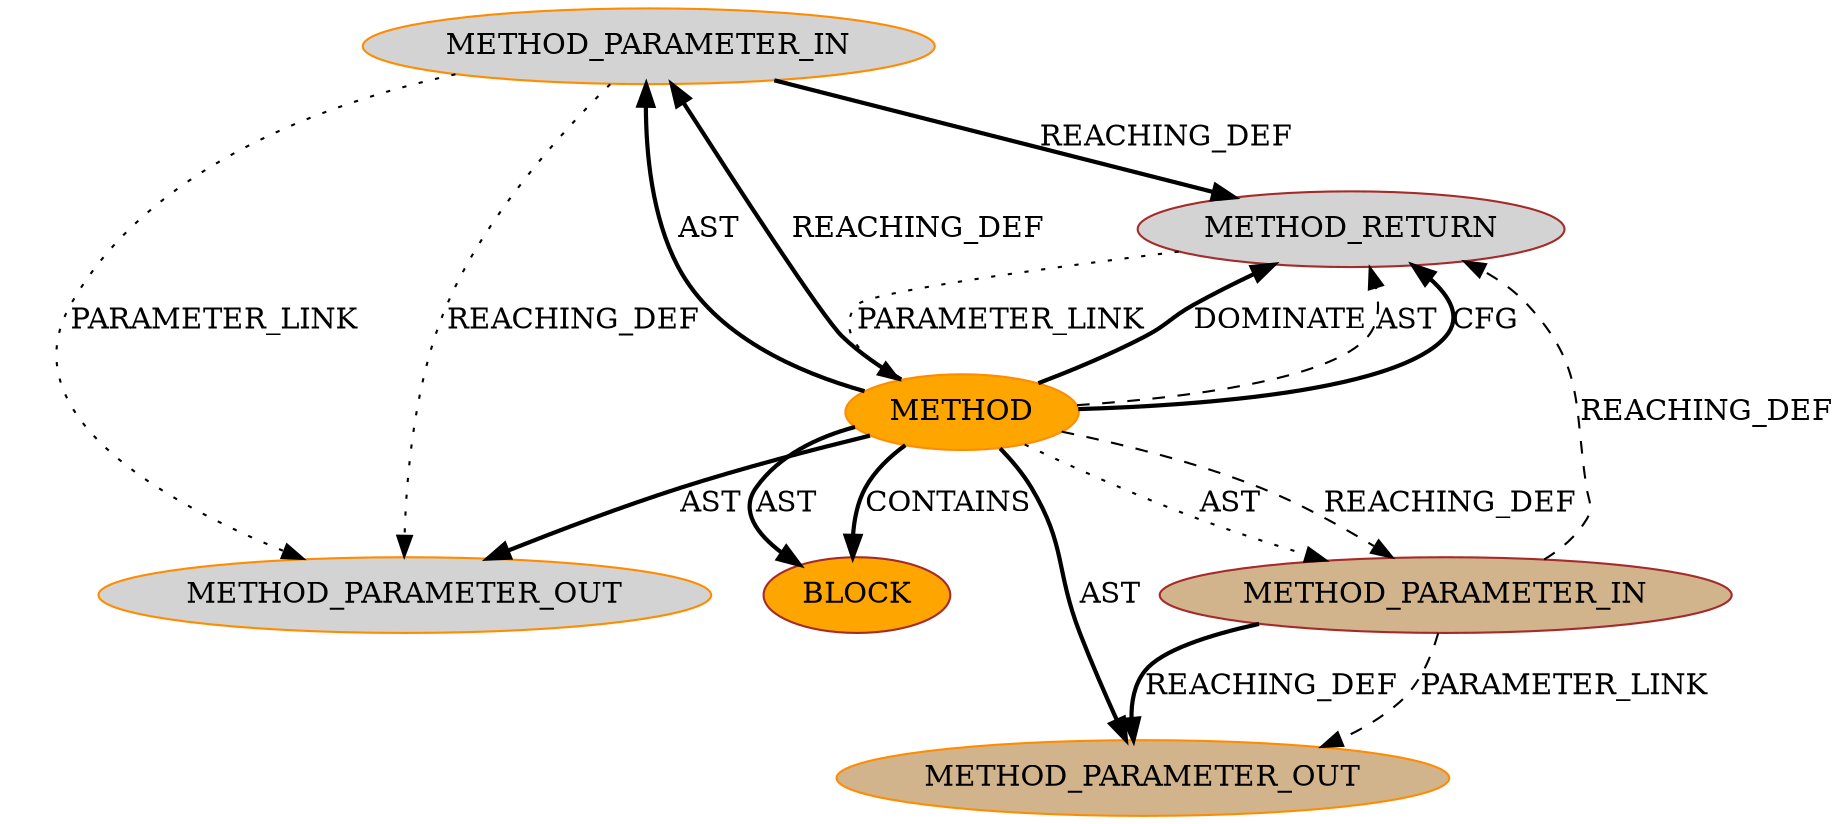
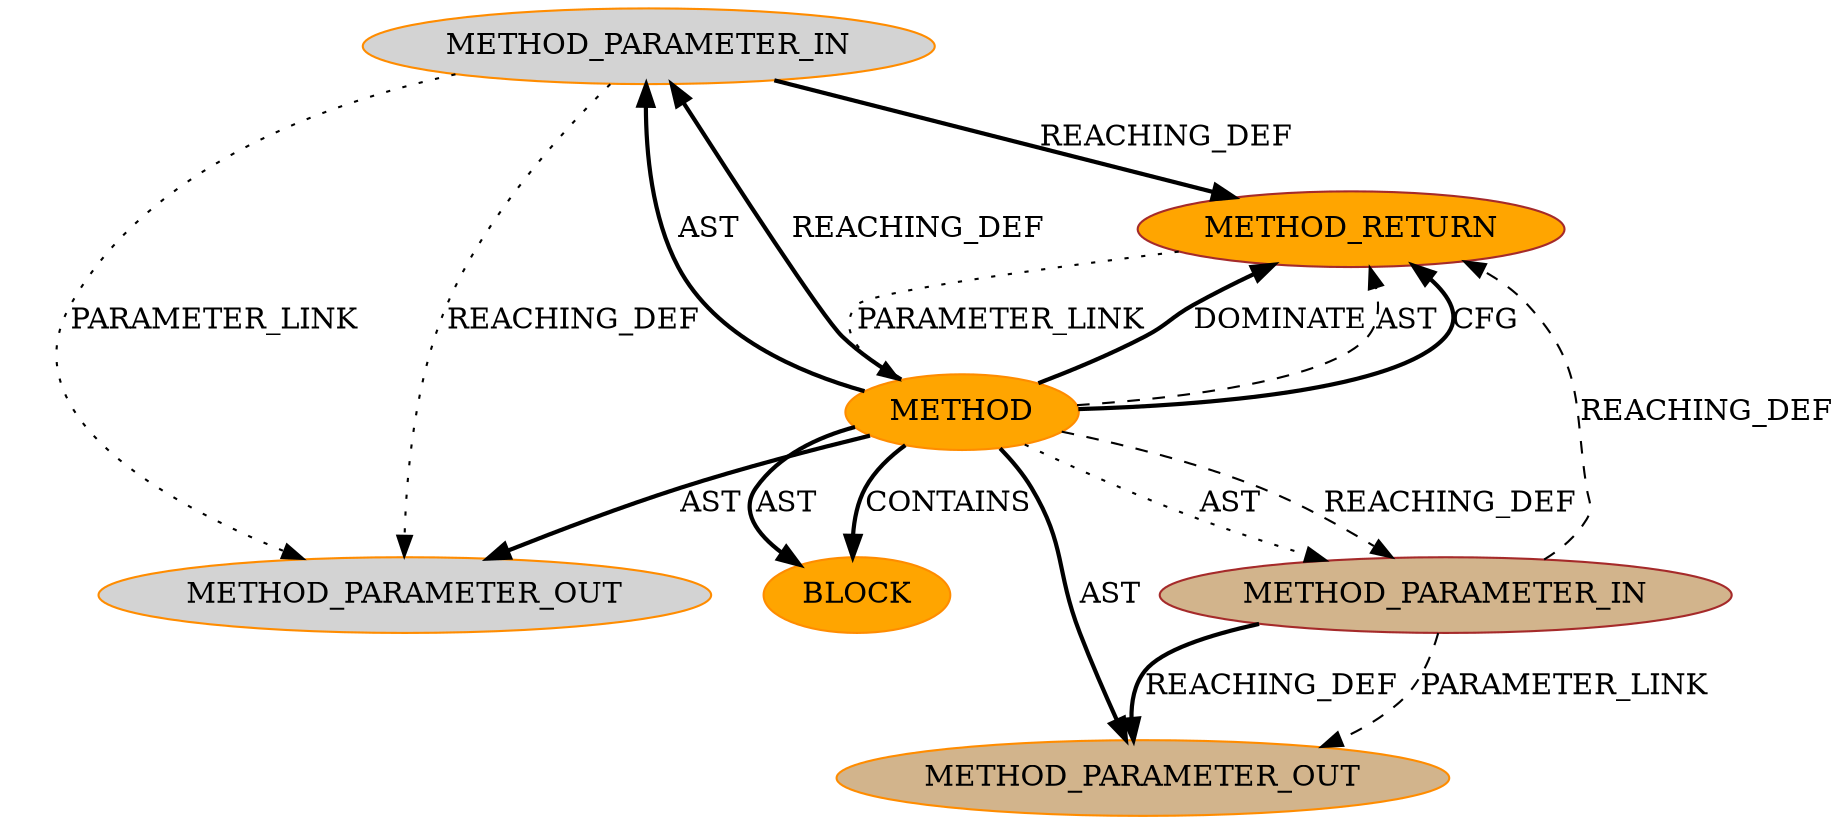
node "METHOD_RETURN": fillcolor lightgrey -> orange
node "BLOCK": color brown -> darkorange
